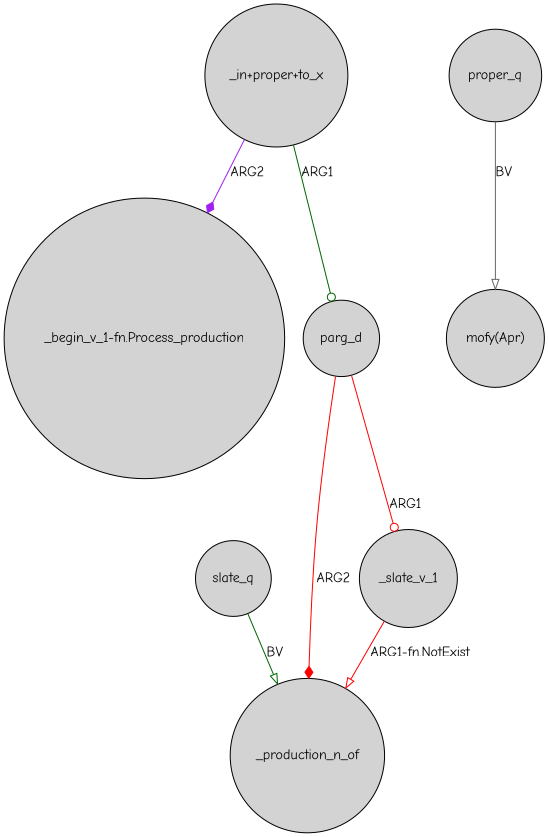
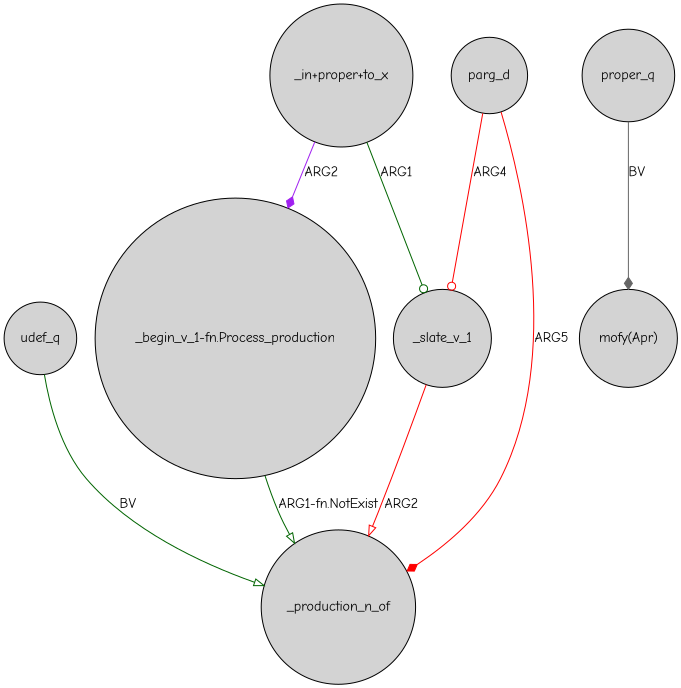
edge "proper_q" -> "mofy(Apr)": arrowhead onormal -> diamond
edge "_in+proper+to_x" -> "parg_d": now "_in+proper+to_x" -> "_slate_v_1"
edge "parg_d" -> "_slate_v_1": label "ARG1" -> "ARG4"
edge "_begin_v_1-fn.Process_production" -> "_production_n_of": added, label "ARG1-fn.NotExist"
node "slate_q": label "slate_q" -> "udef_q"
edge "parg_d" -> "_production_n_of": label "ARG2" -> "ARG5"
edge "_slate_v_1" -> "_production_n_of": label "ARG1-fn.NotExist" -> "ARG2"
